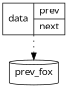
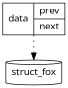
node "prev_fox": label "prev_fox" -> "struct_fox"
